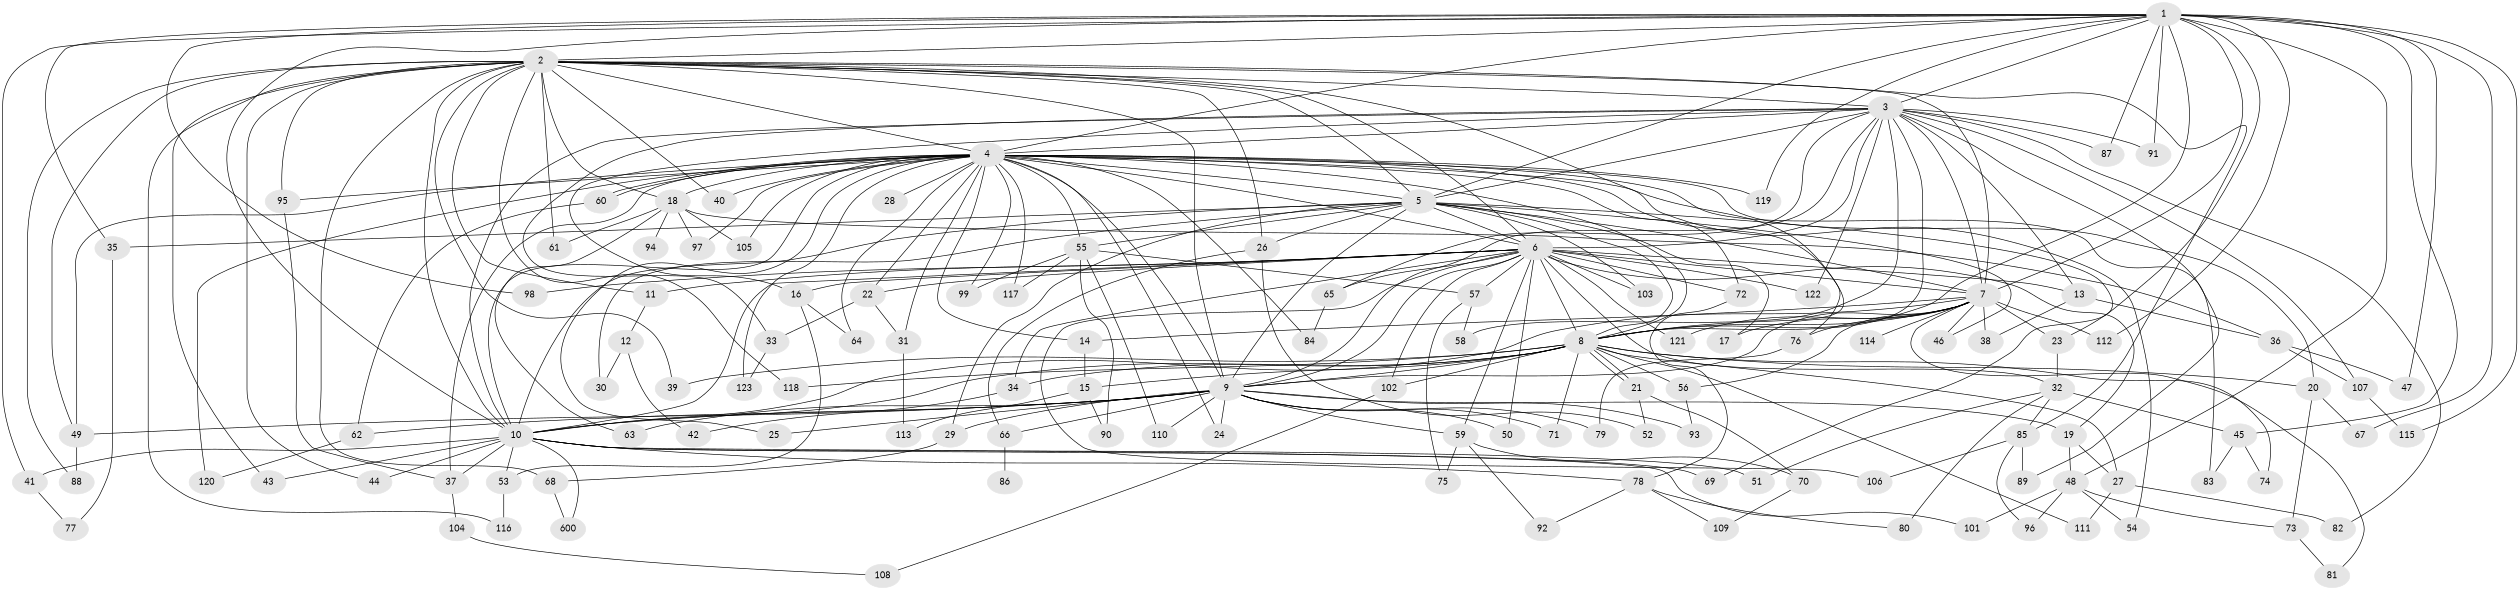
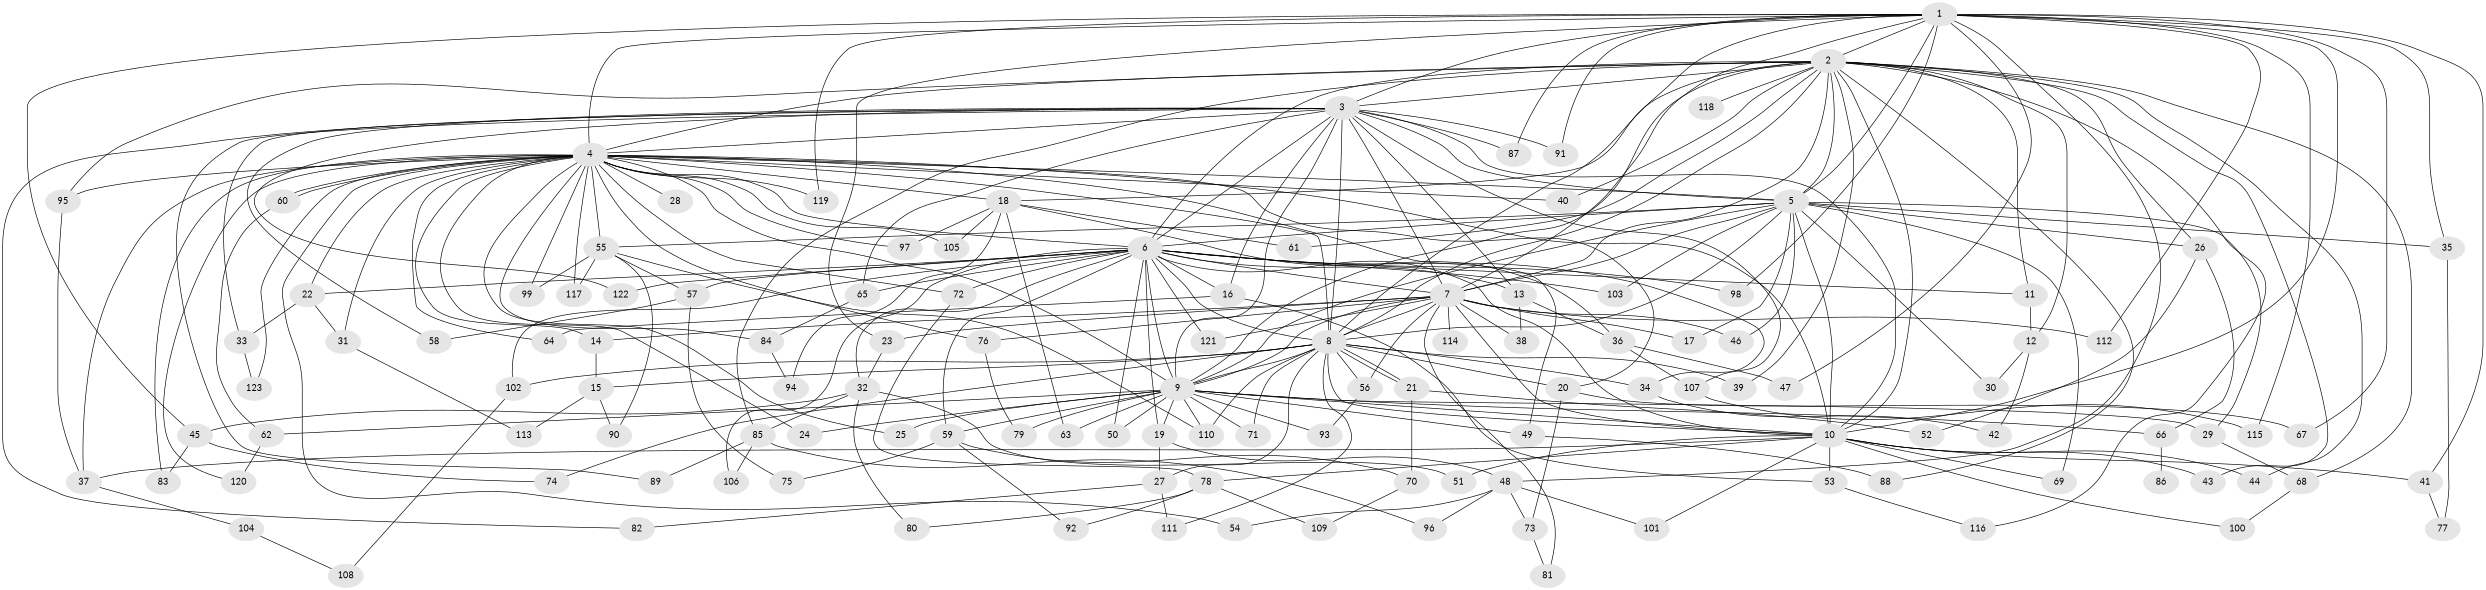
edge "2" -- "49": now "2" -- "12"
edge "84" -- "94": added
edge "8" -- "118": now "8" -- "110"
node "600": label "600" -> "100"
